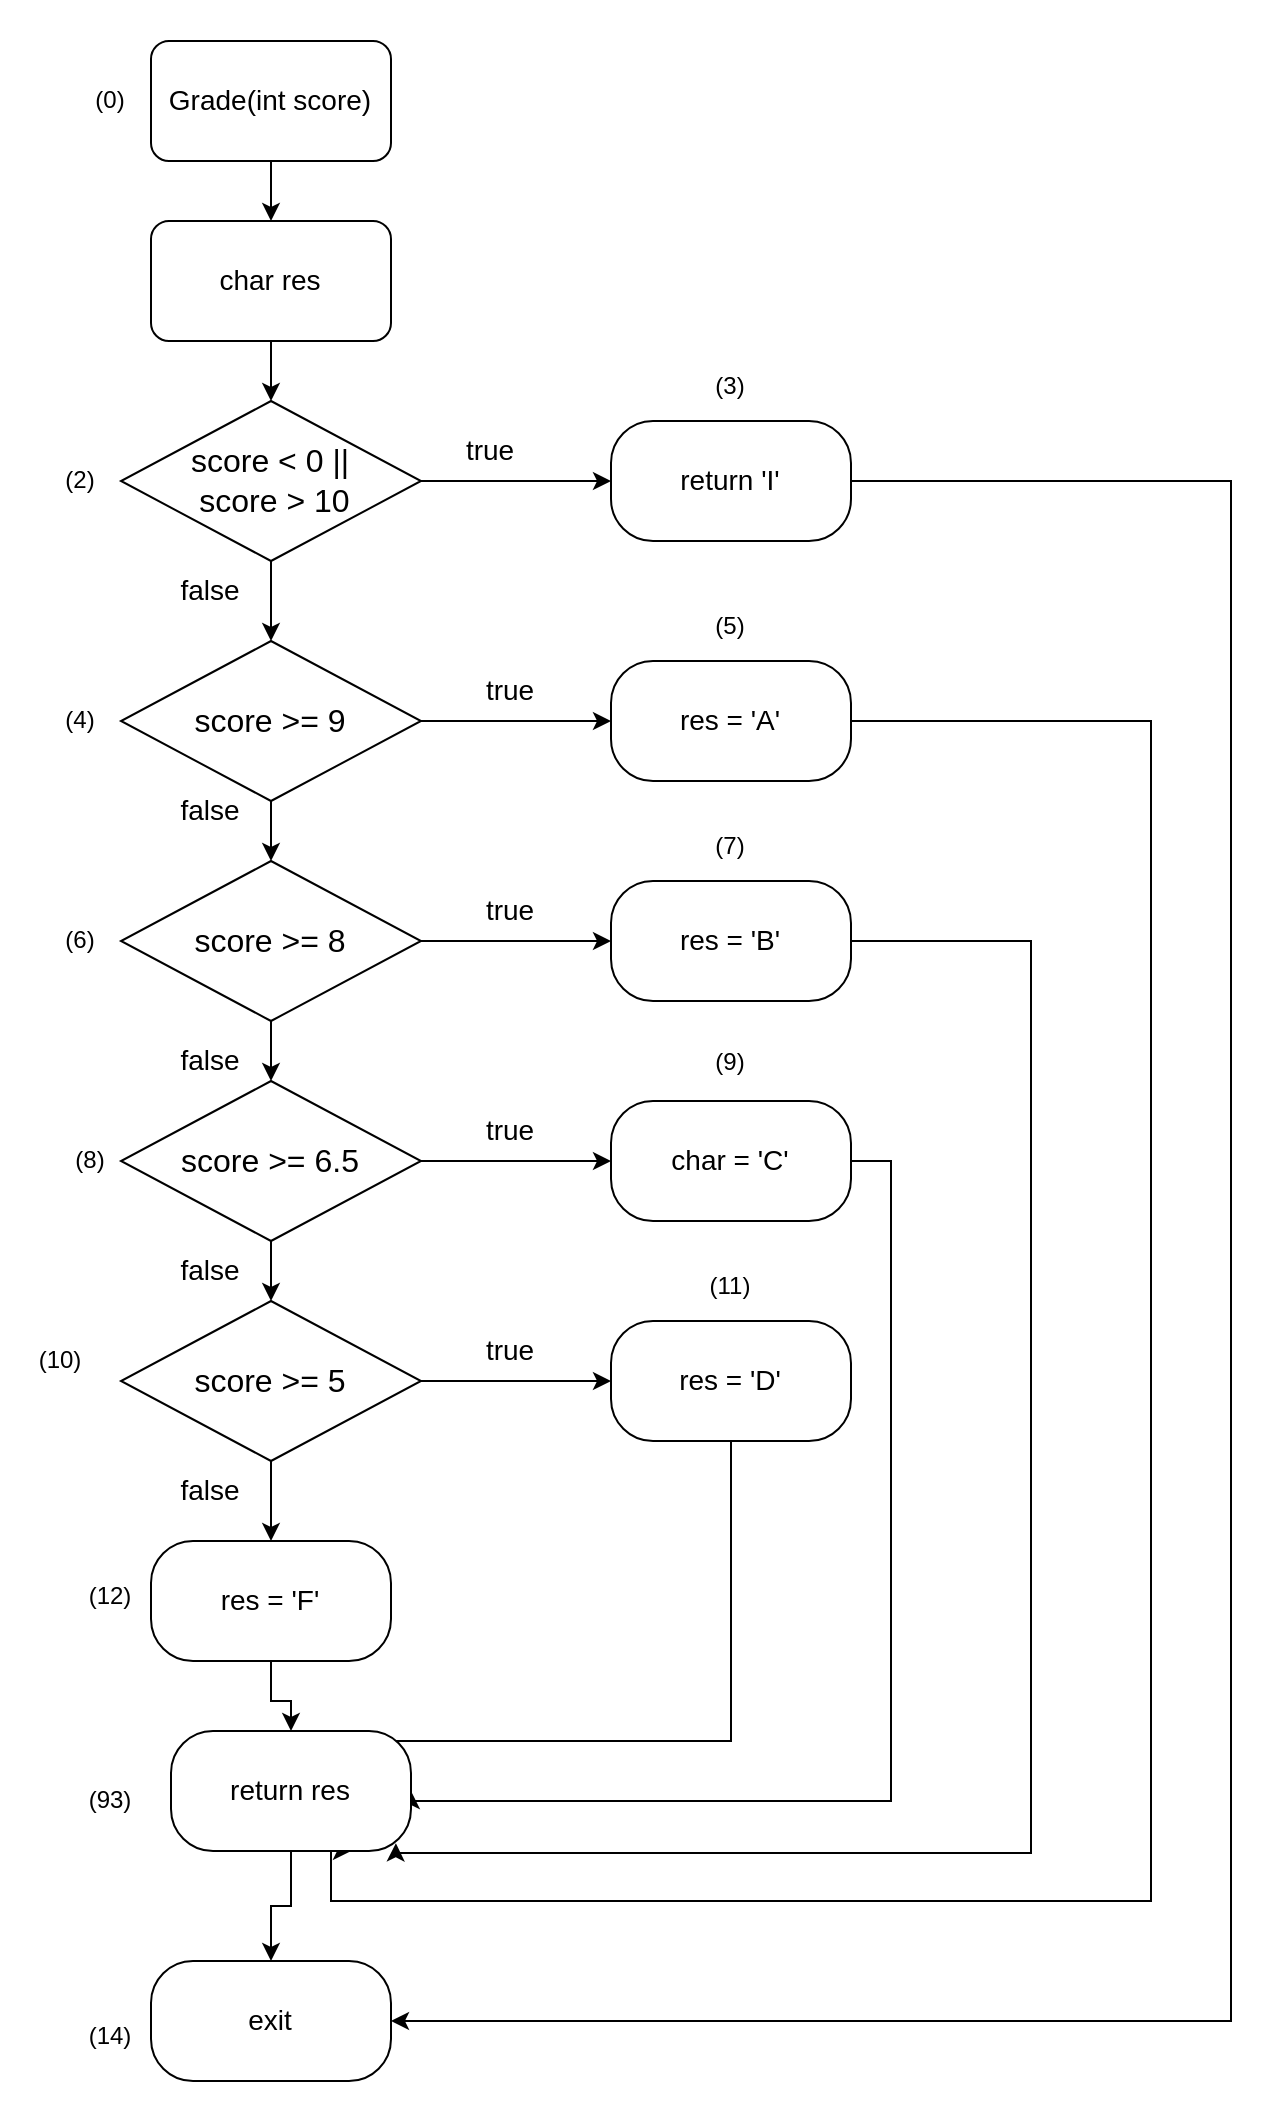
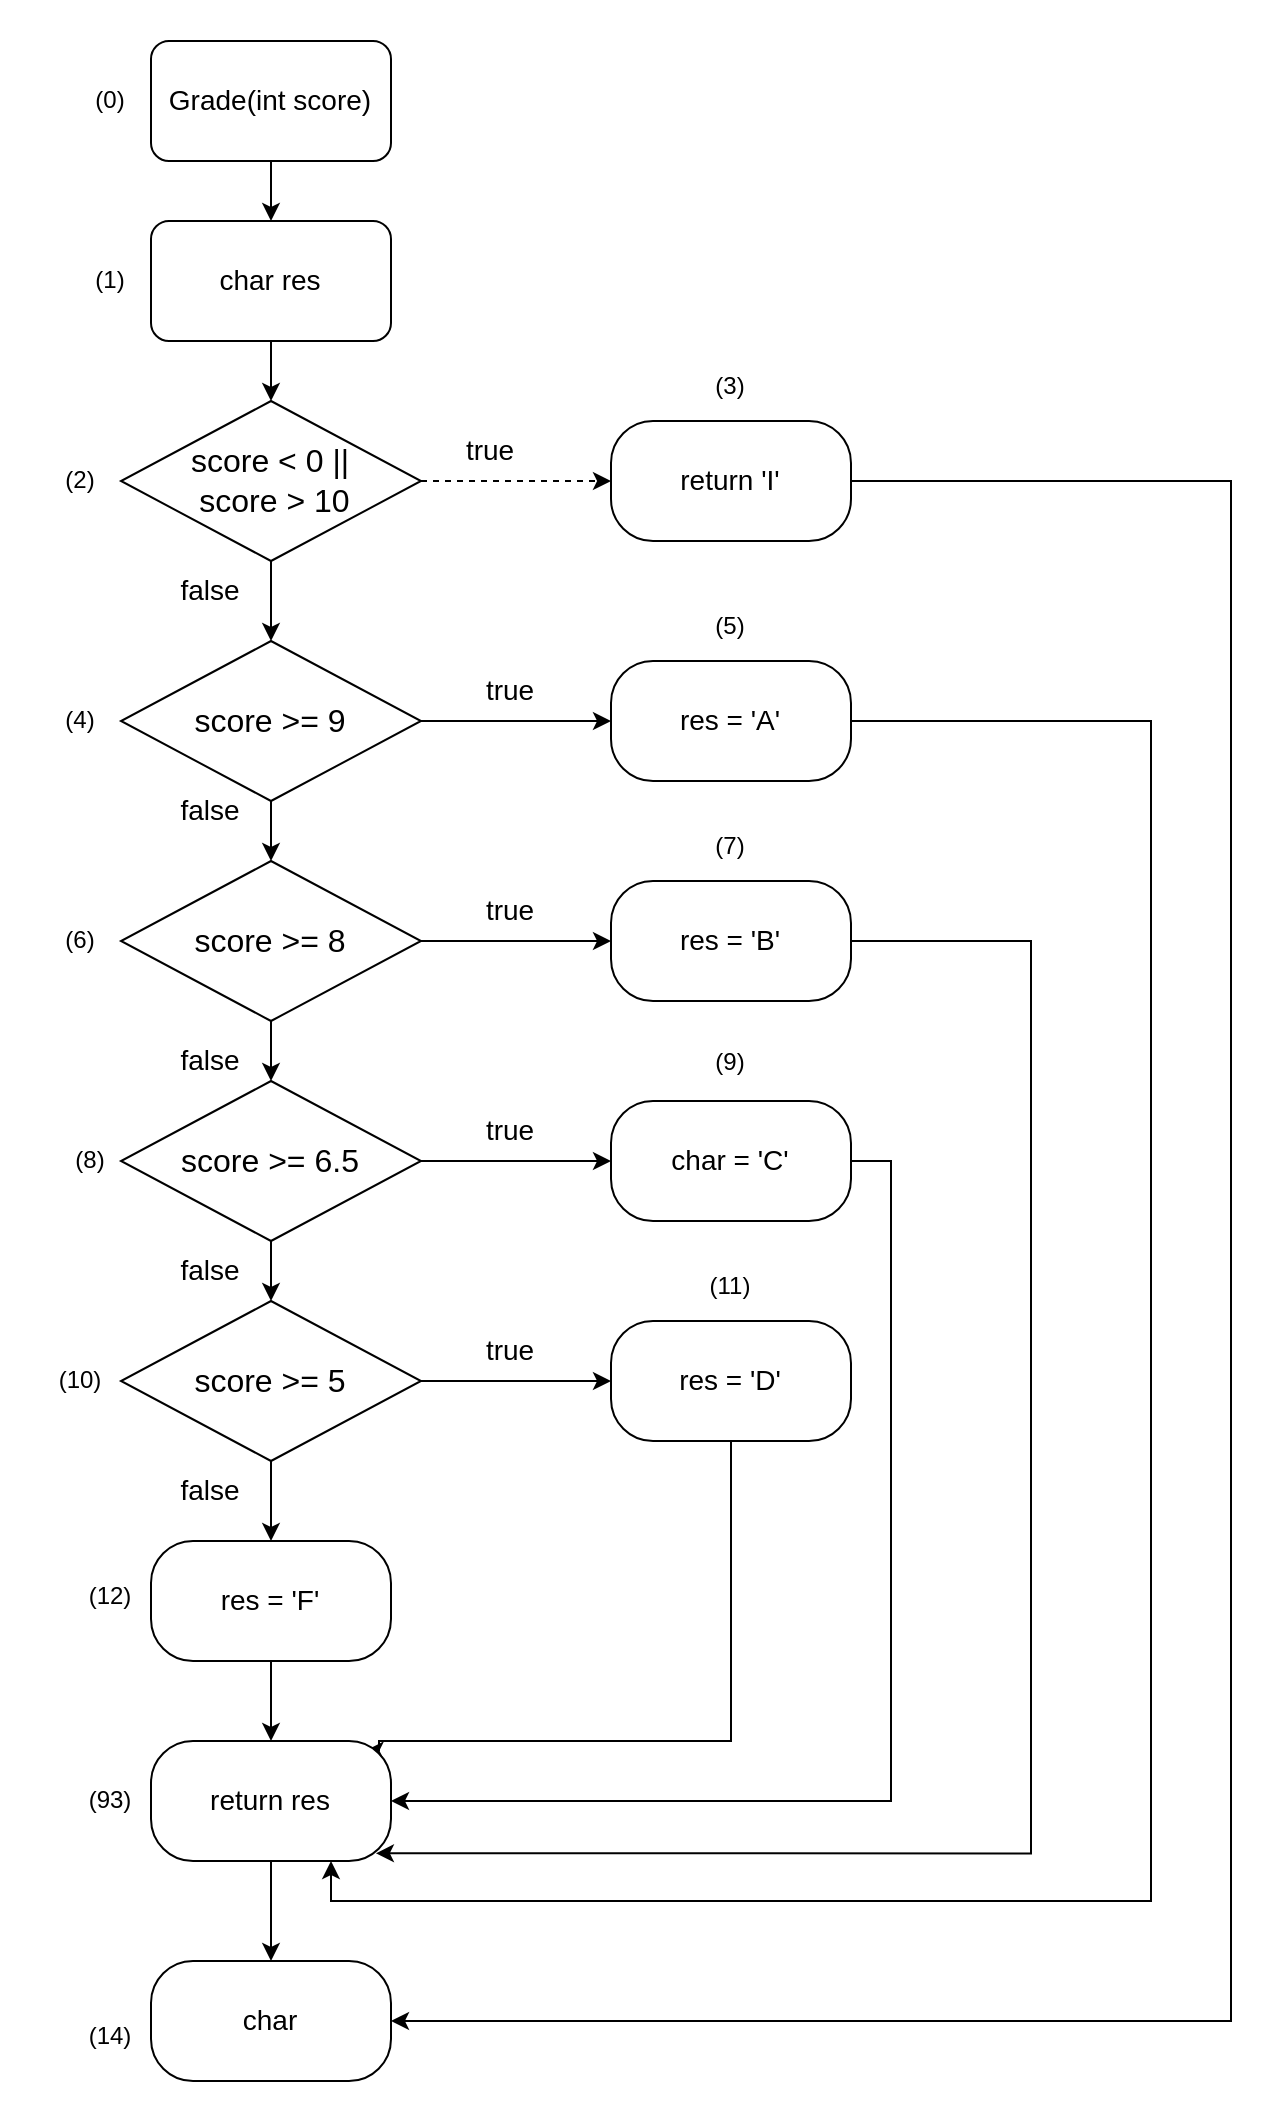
node "(1)": added
edge "score < 0 || score > 10" -> "return 'I'": style solid -> dashed
node "(10)": moved (61, 1361) -> (81, 1381)
node "return res": moved (291, 1791) -> (271, 1801)
node "exit": label "exit" -> "char"
